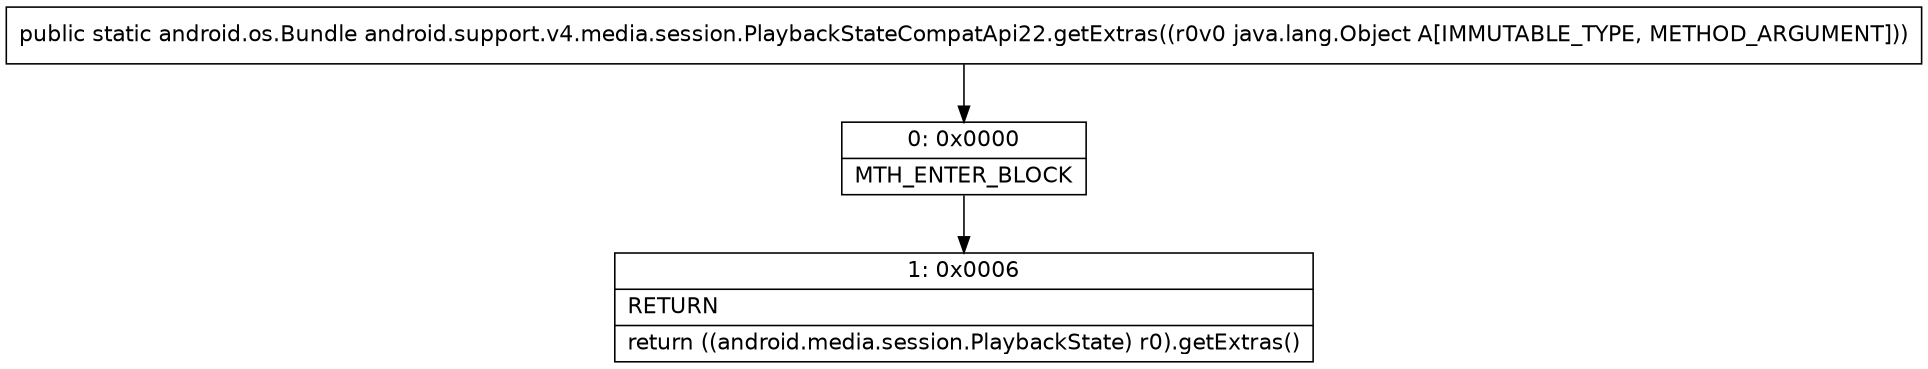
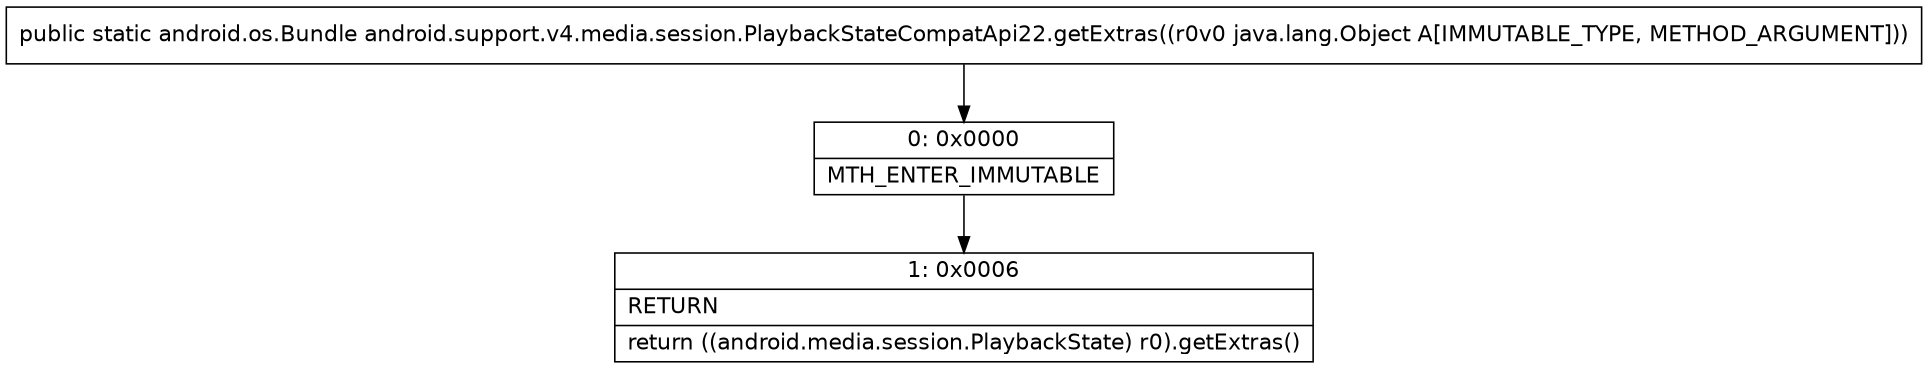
node "0: 0x0000": text "MTH_ENTER_BLOCK" -> "MTH_ENTER_IMMUTABLE"
